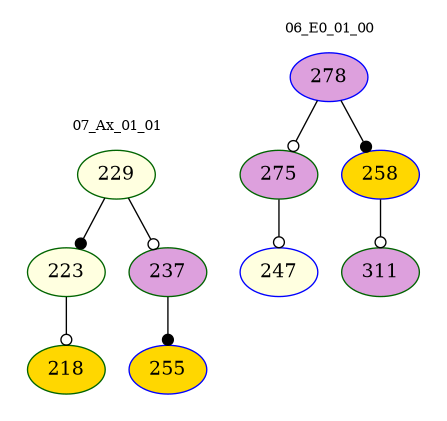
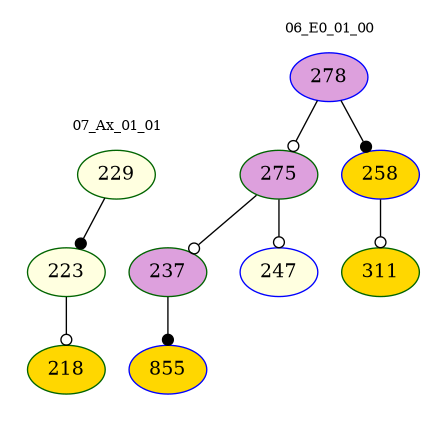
edge "229" -> "237": now "275" -> "237"
node "311": fillcolor plum -> gold
node "255": label "255" -> "855"
